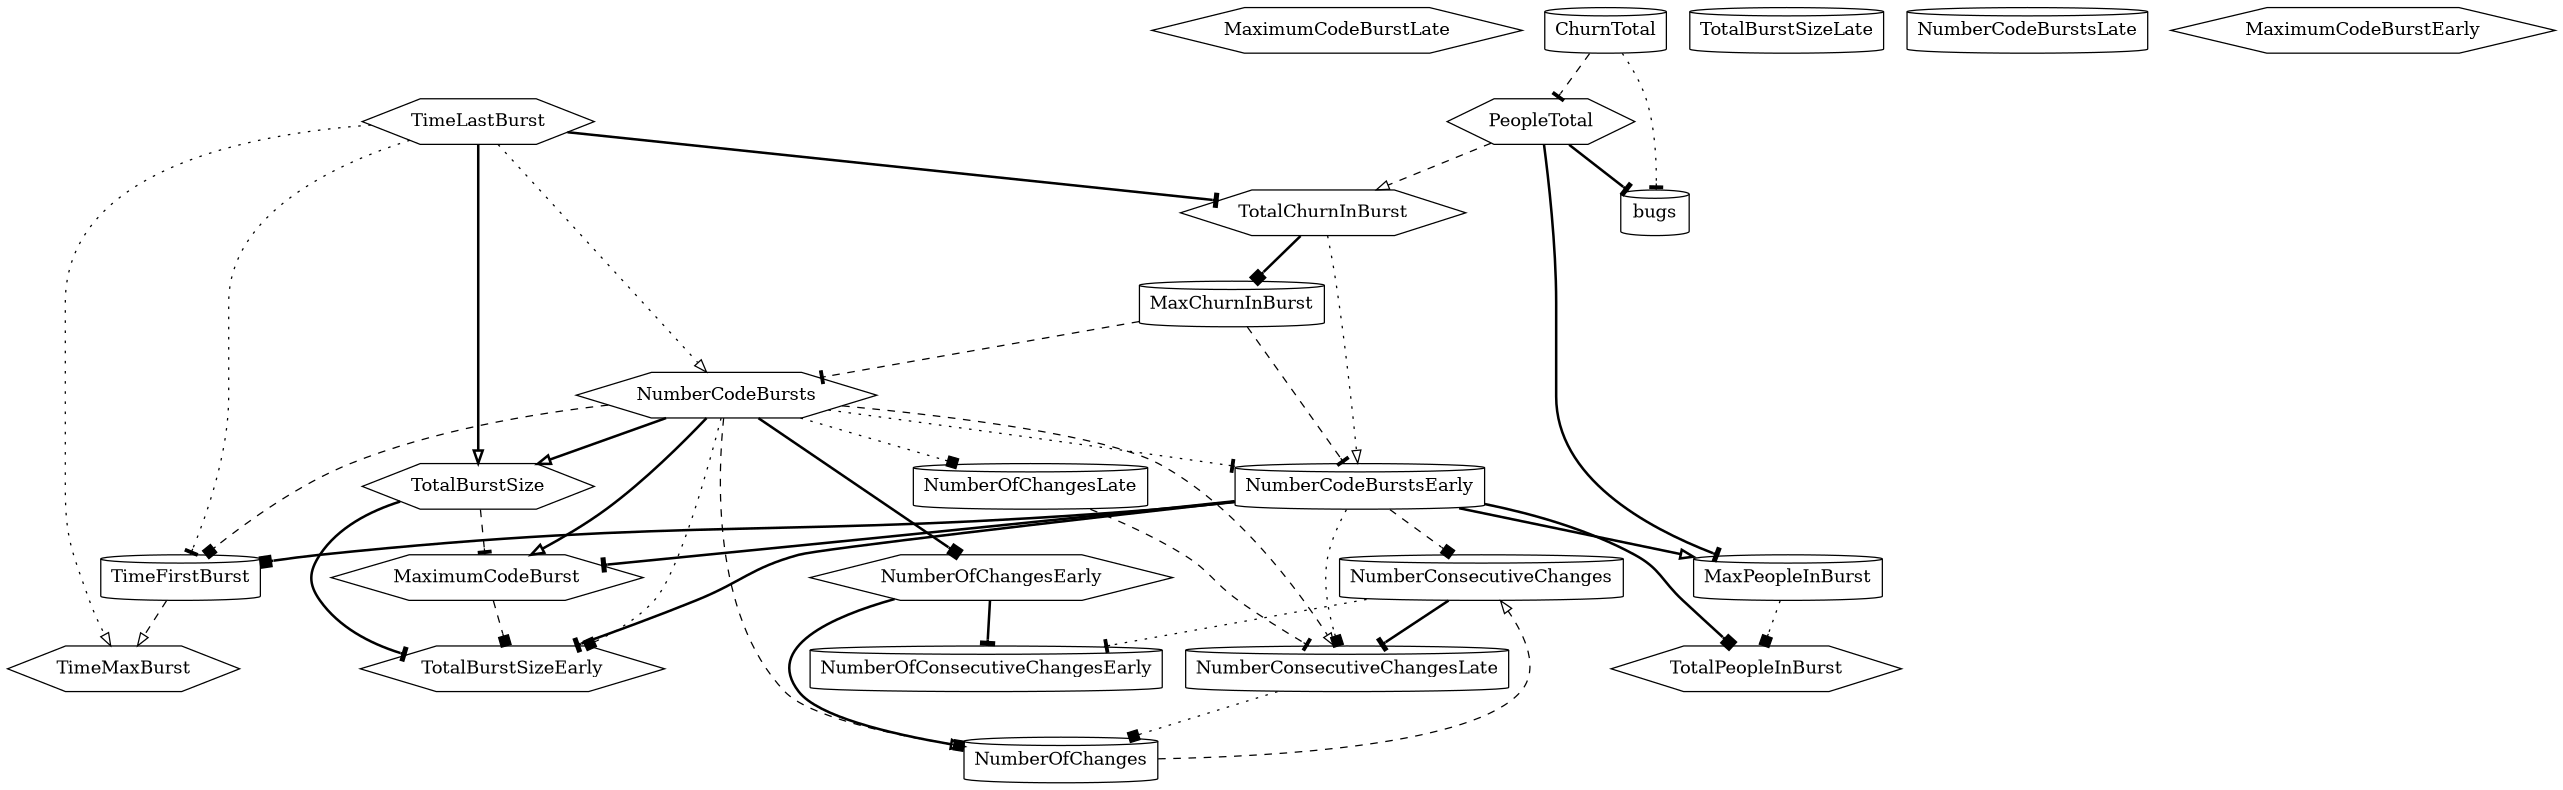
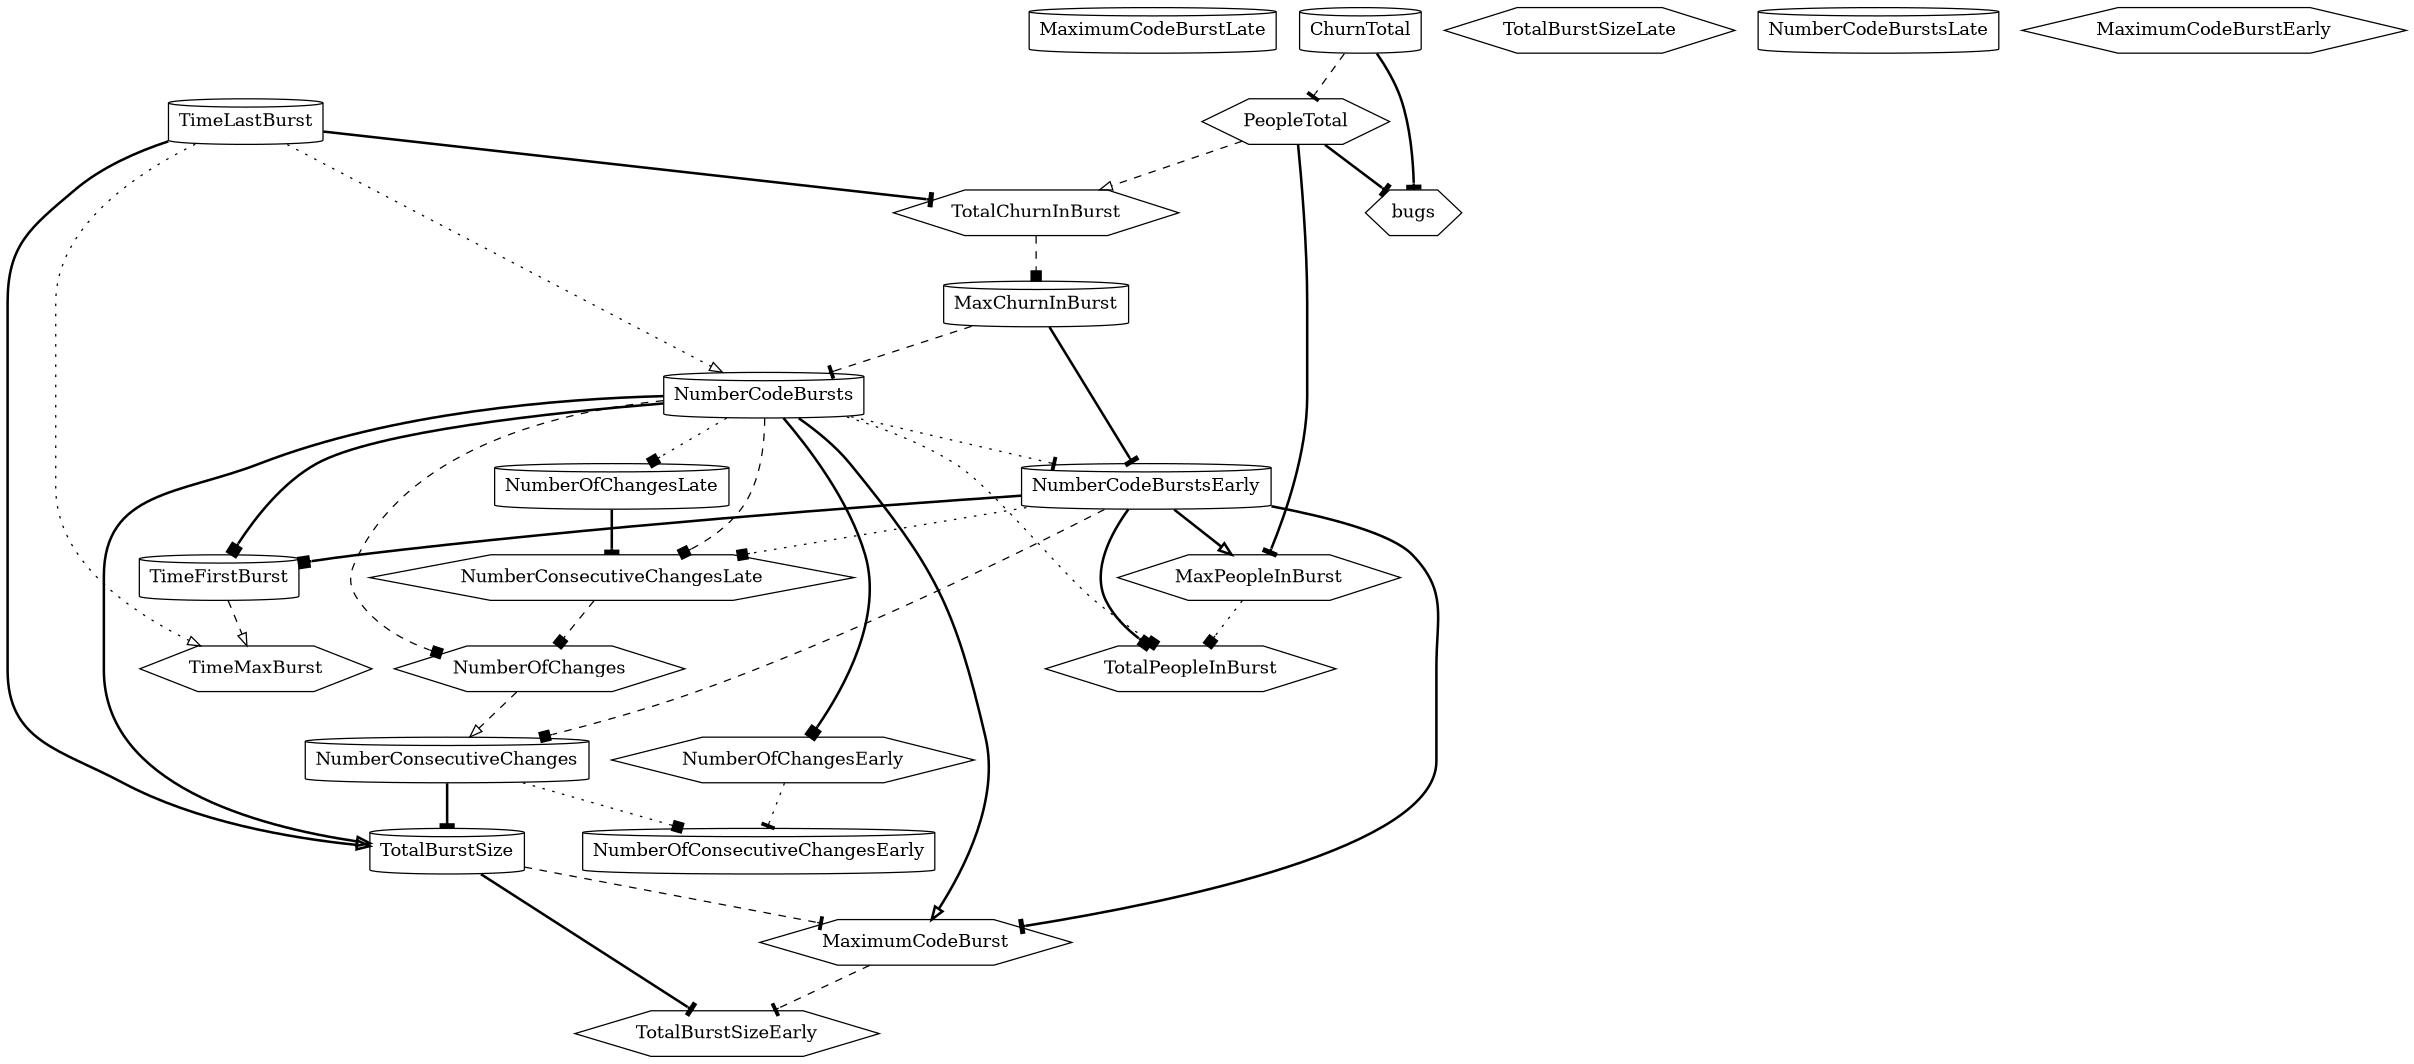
node "MaximumCodeBurstLate": shape hexagon -> cylinder
node "TotalBurstSizeLate": shape cylinder -> hexagon
edge "ChurnTotal" -> "bugs": style dotted -> bold
node "TimeLastBurst": shape hexagon -> cylinder
node "bugs": shape cylinder -> hexagon
edge "TotalChurnInBurst" -> "MaxChurnInBurst": style bold -> dashed
edge "TimeLastBurst" -> "TimeFirstBurst": removed
edge "TotalChurnInBurst" -> "NumberCodeBurstsEarly": removed
edge "MaxChurnInBurst" -> "NumberCodeBurstsEarly": style dashed -> bold
node "NumberCodeBursts": shape hexagon -> cylinder
edge "NumberCodeBursts" -> "TimeFirstBurst": style dashed -> bold
edge "NumberCodeBursts" -> "NumberConsecutiveChangesLate": arrowhead onormal -> box
node "TotalBurstSize": shape hexagon -> cylinder
edge "NumberCodeBursts" -> "TotalBurstSizeEarly": now "NumberCodeBursts" -> "TotalPeopleInBurst"
edge "NumberCodeBurstsEarly" -> "TotalBurstSizeEarly": removed
edge "NumberOfChangesLate" -> "NumberConsecutiveChangesLate": style dashed -> bold
node "MaxPeopleInBurst": shape cylinder -> hexagon
edge "MaximumCodeBurst" -> "TotalBurstSizeEarly": arrowhead box -> tee
edge "NumberOfChangesEarly" -> "NumberOfConsecutiveChangesEarly": style bold -> dotted
edge "NumberConsecutiveChanges" -> "NumberConsecutiveChangesLate": now "NumberConsecutiveChanges" -> "TotalBurstSize"
edge "NumberConsecutiveChanges" -> "NumberOfConsecutiveChangesEarly": arrowhead tee -> box
node "NumberConsecutiveChangesLate": shape cylinder -> hexagon
edge "NumberOfChangesEarly" -> "NumberOfChanges": removed
edge "NumberConsecutiveChangesLate" -> "NumberOfChanges": style dotted -> dashed
node "NumberOfChanges": shape cylinder -> hexagon
